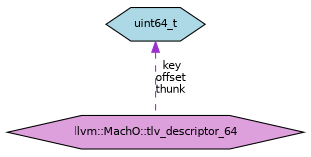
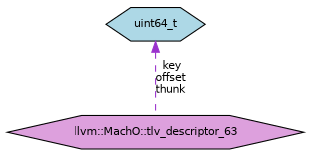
node "llvm::MachO::tlv_descriptor_64": label "llvm::MachO::tlv_descriptor_64" -> "llvm::MachO::tlv_descriptor_63"
